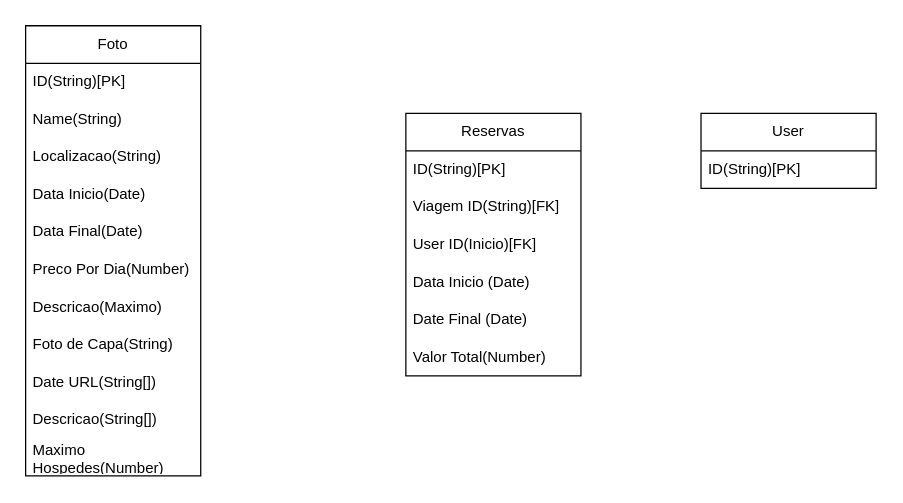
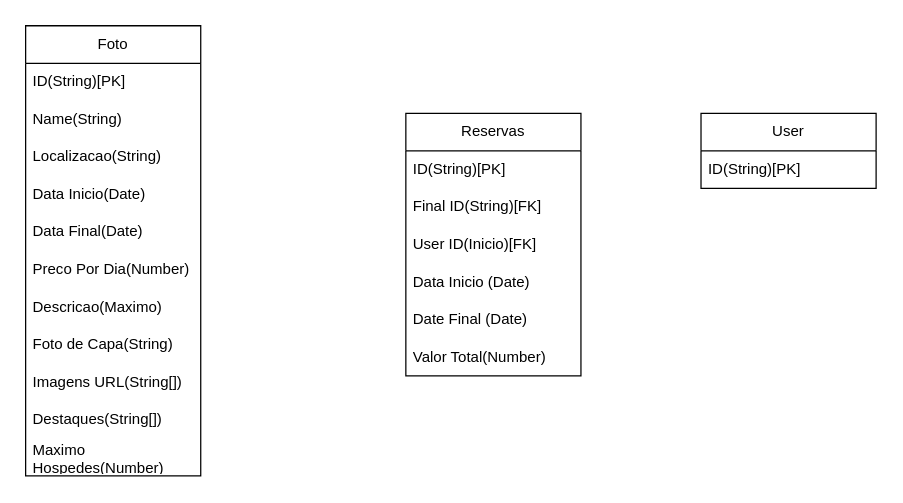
node "Viagem ID(String)[FK]": label "Viagem ID(String)[FK]" -> "Final ID(String)[FK]"
node "Date URL(String[])": label "Date URL(String[])" -> "Imagens URL(String[])"
node "Descricao(String[])": label "Descricao(String[])" -> "Destaques(String[])"
